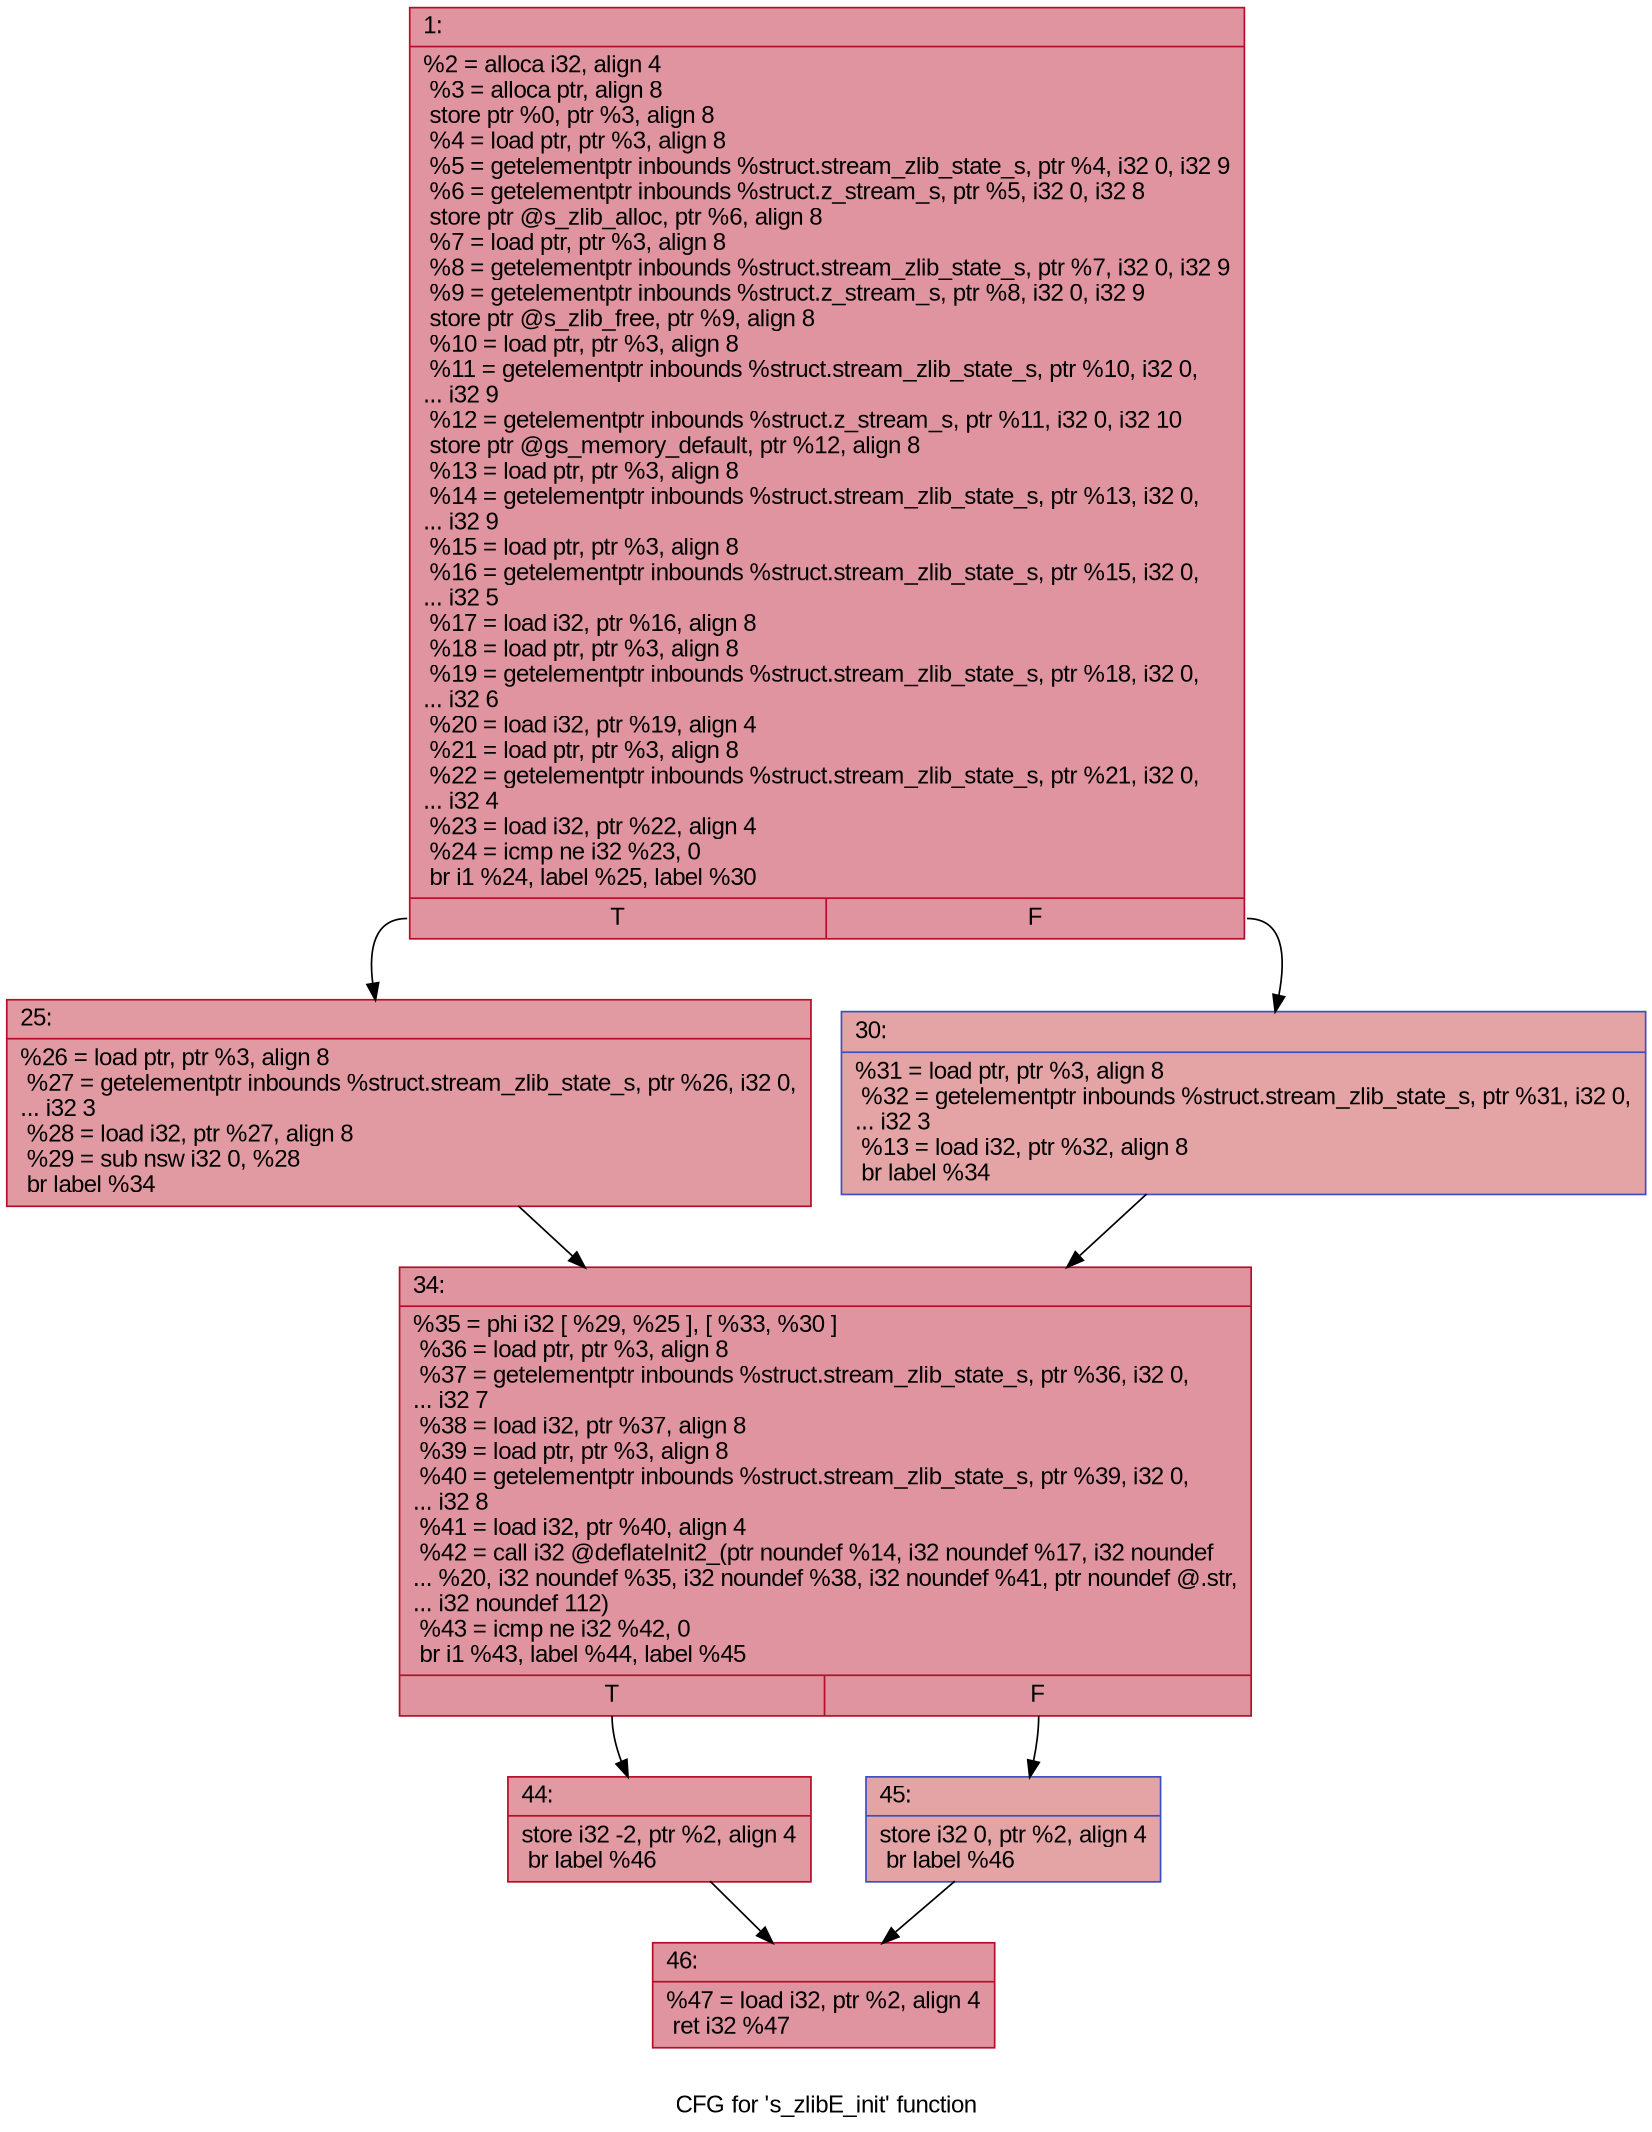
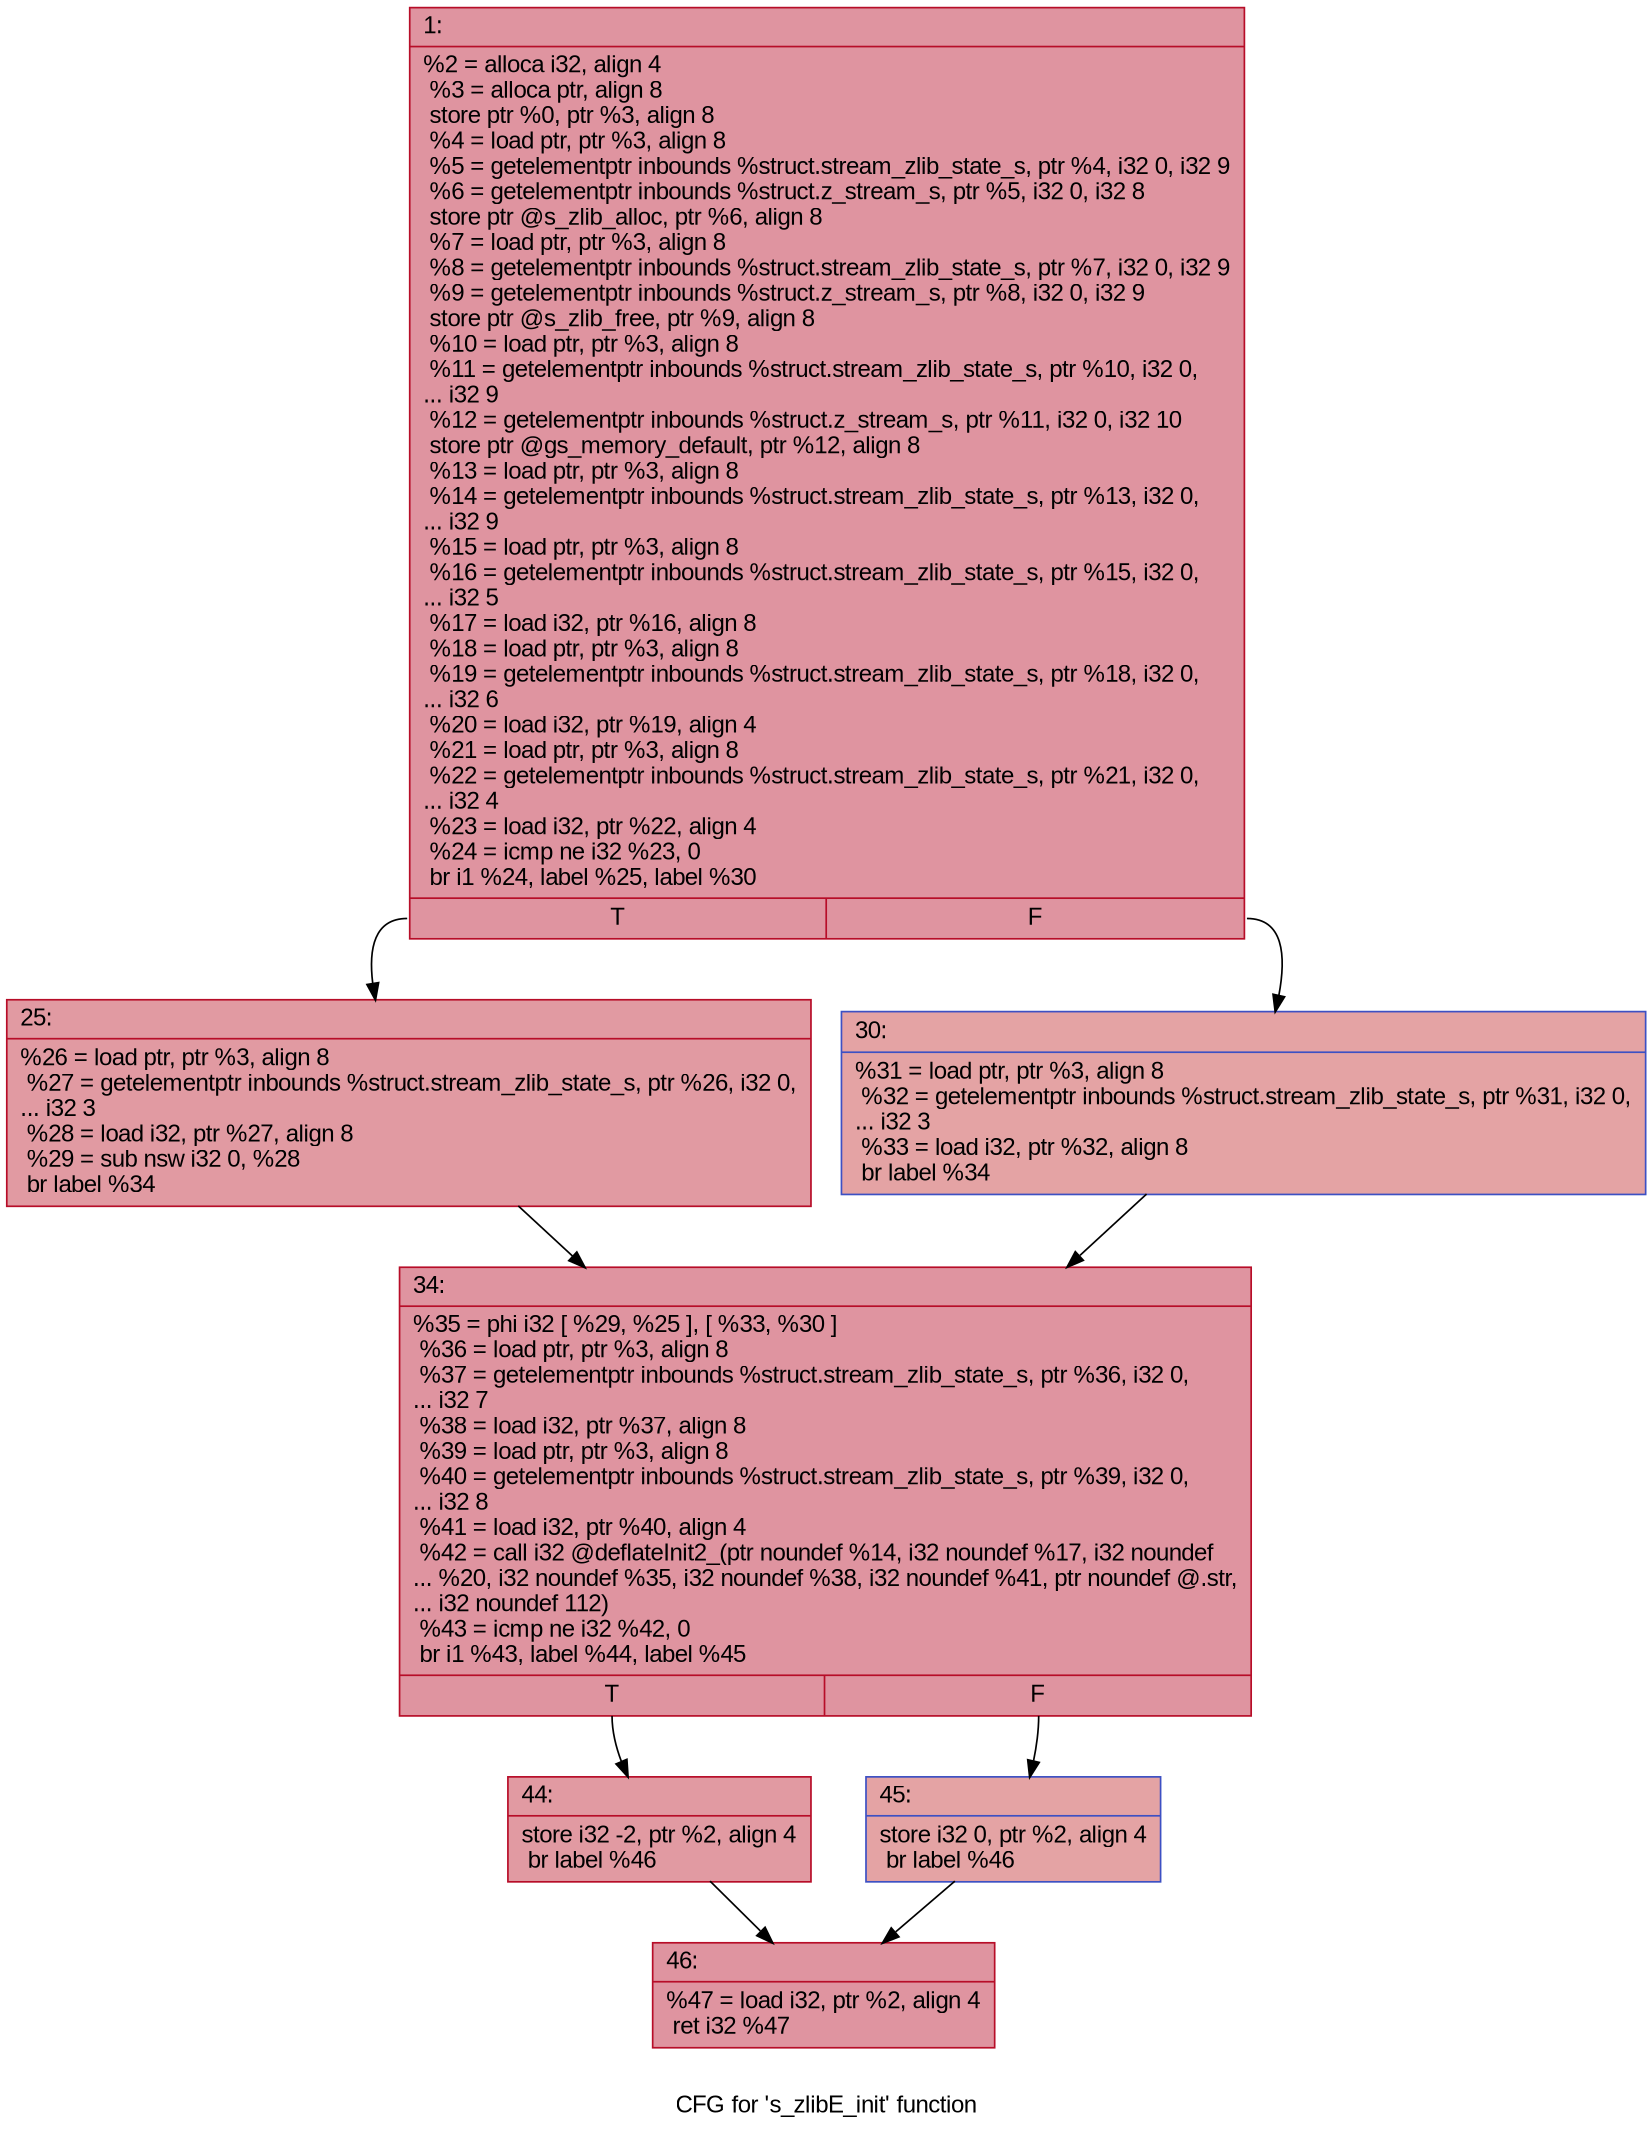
node "30:": text "%13 = load i32, ptr %32, align 8" -> "%33 = load i32, ptr %32, align 8"
